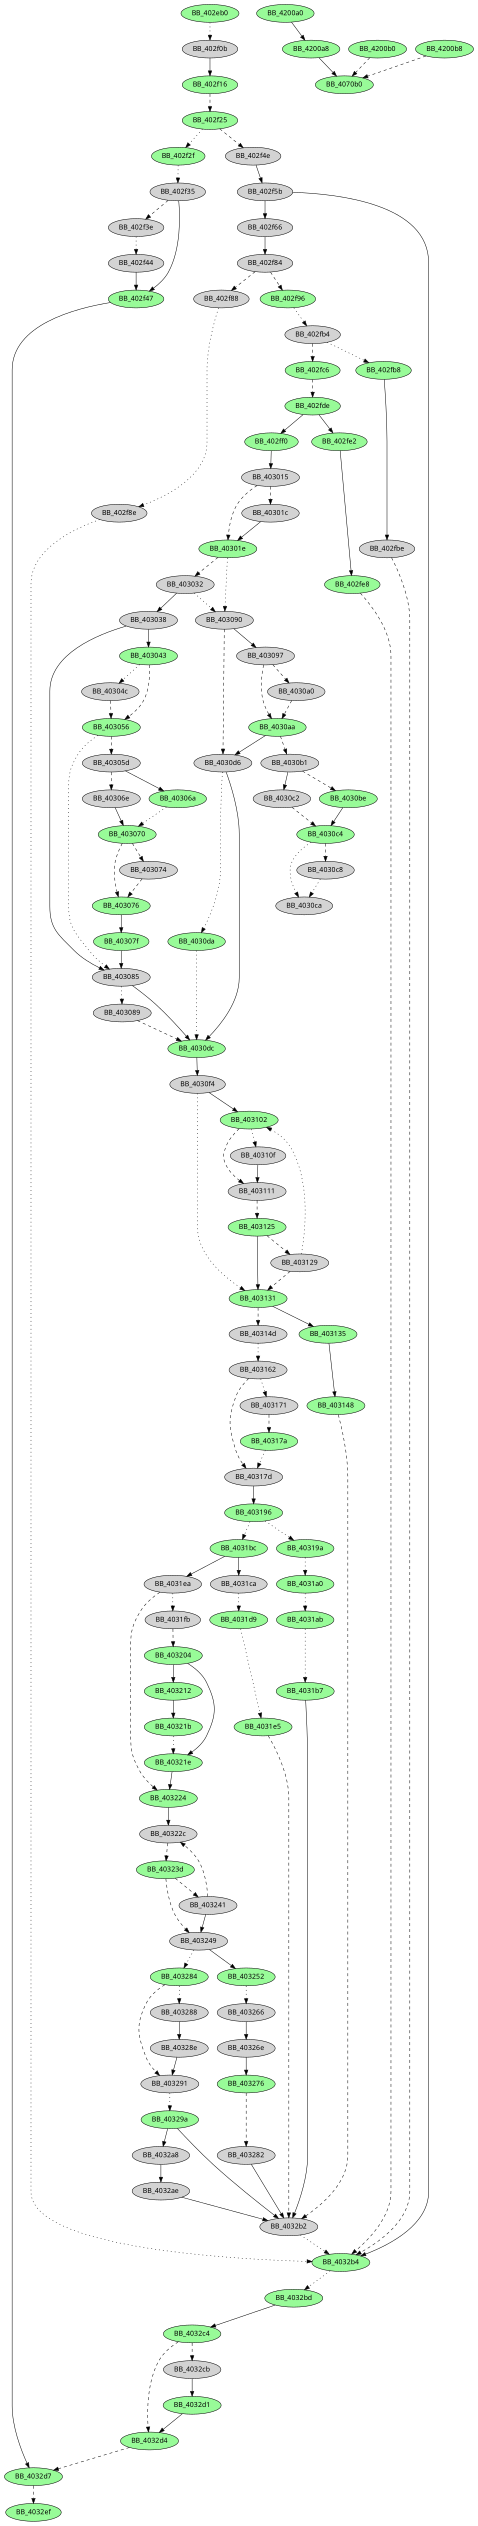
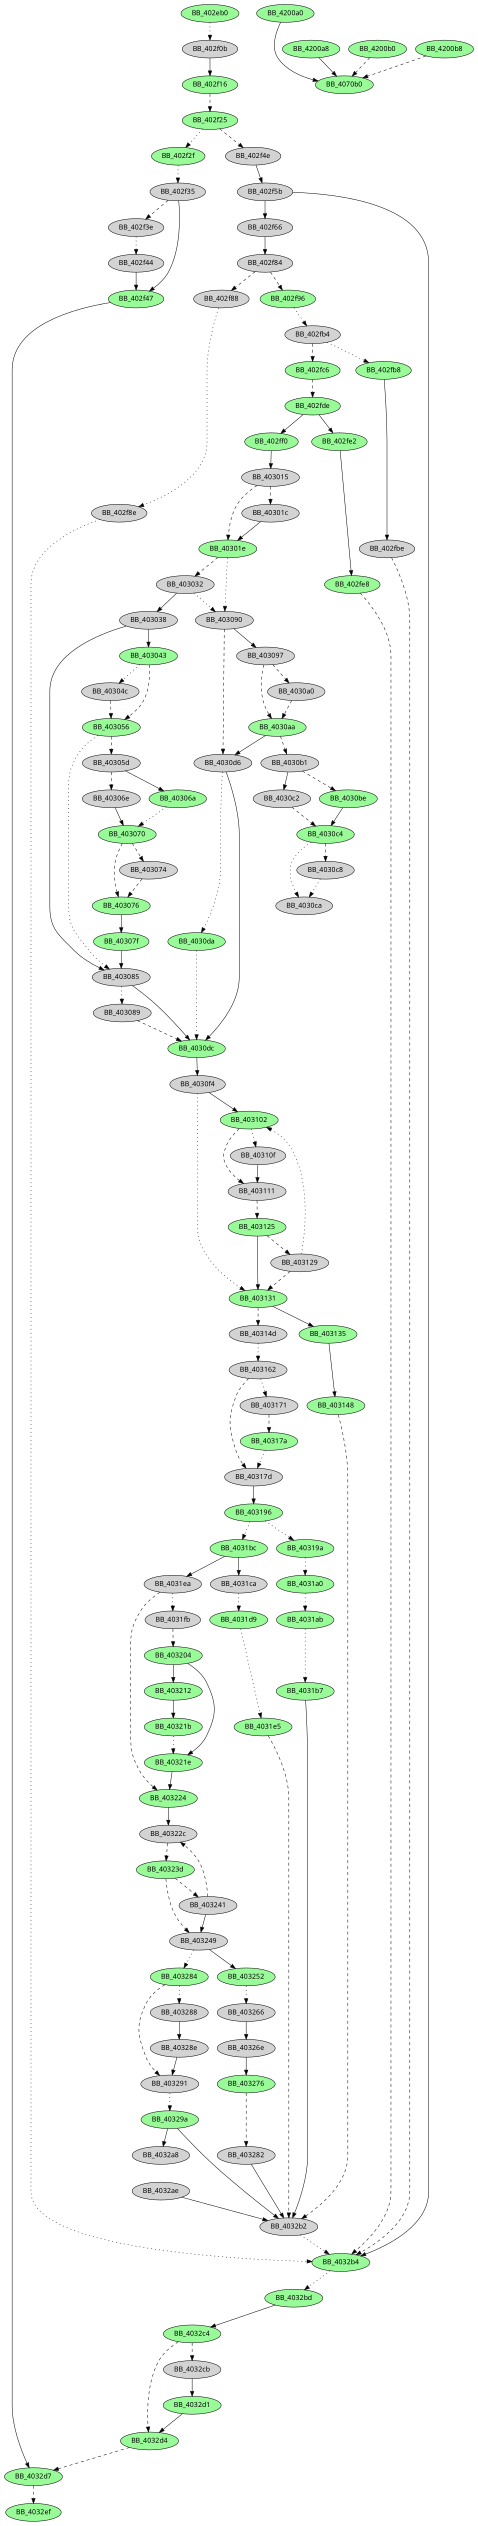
edge "BB_4200a0" -> "BB_4200a8": now "BB_4200a0" -> "BB_4070b0"
edge "BB_4032a8" -> "BB_4032ae": removed
